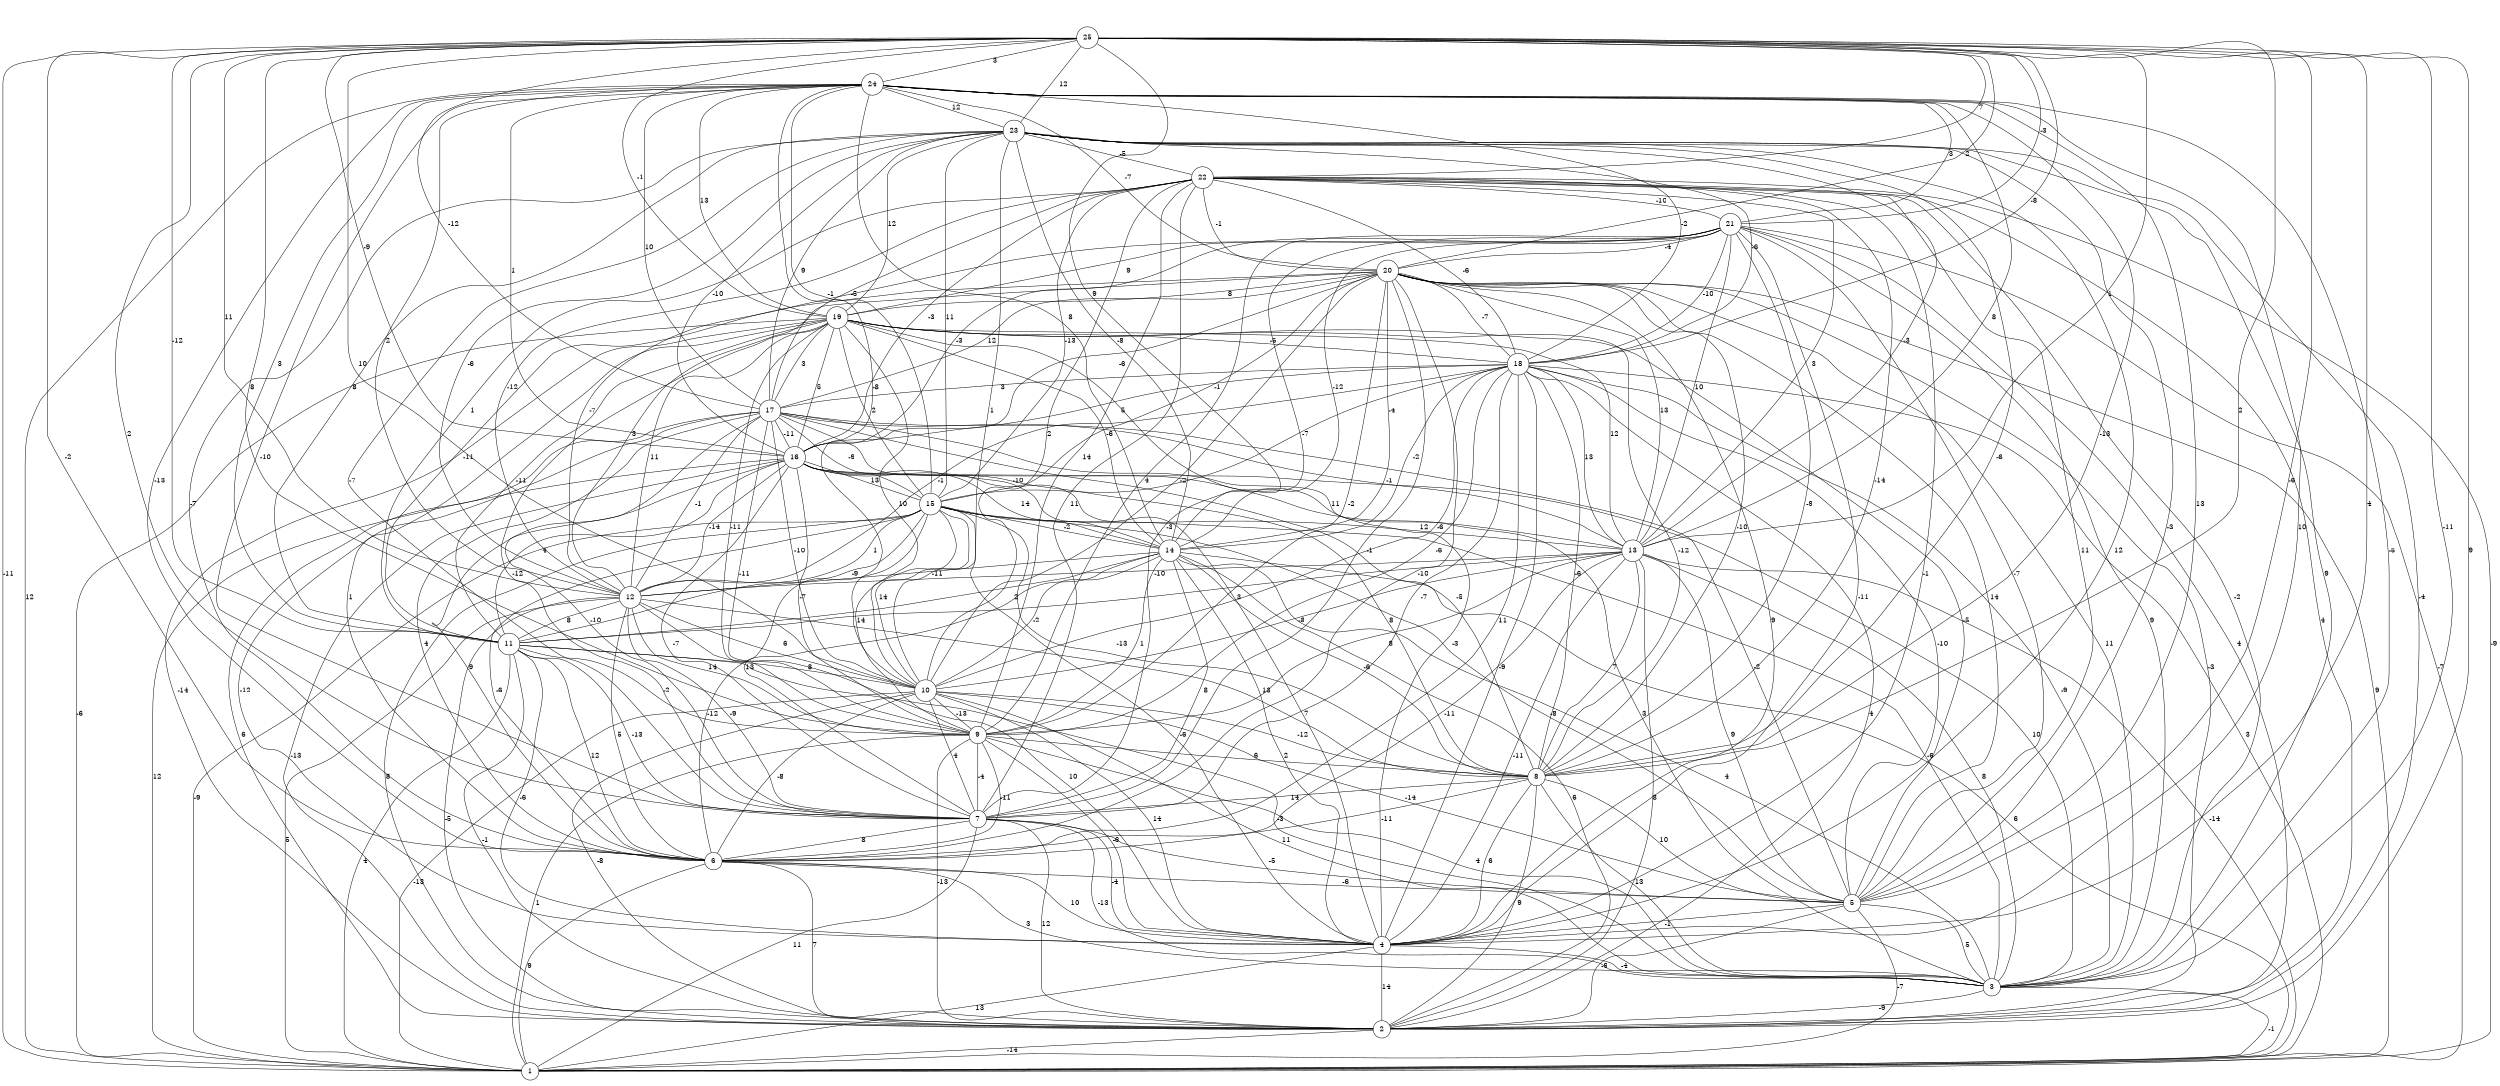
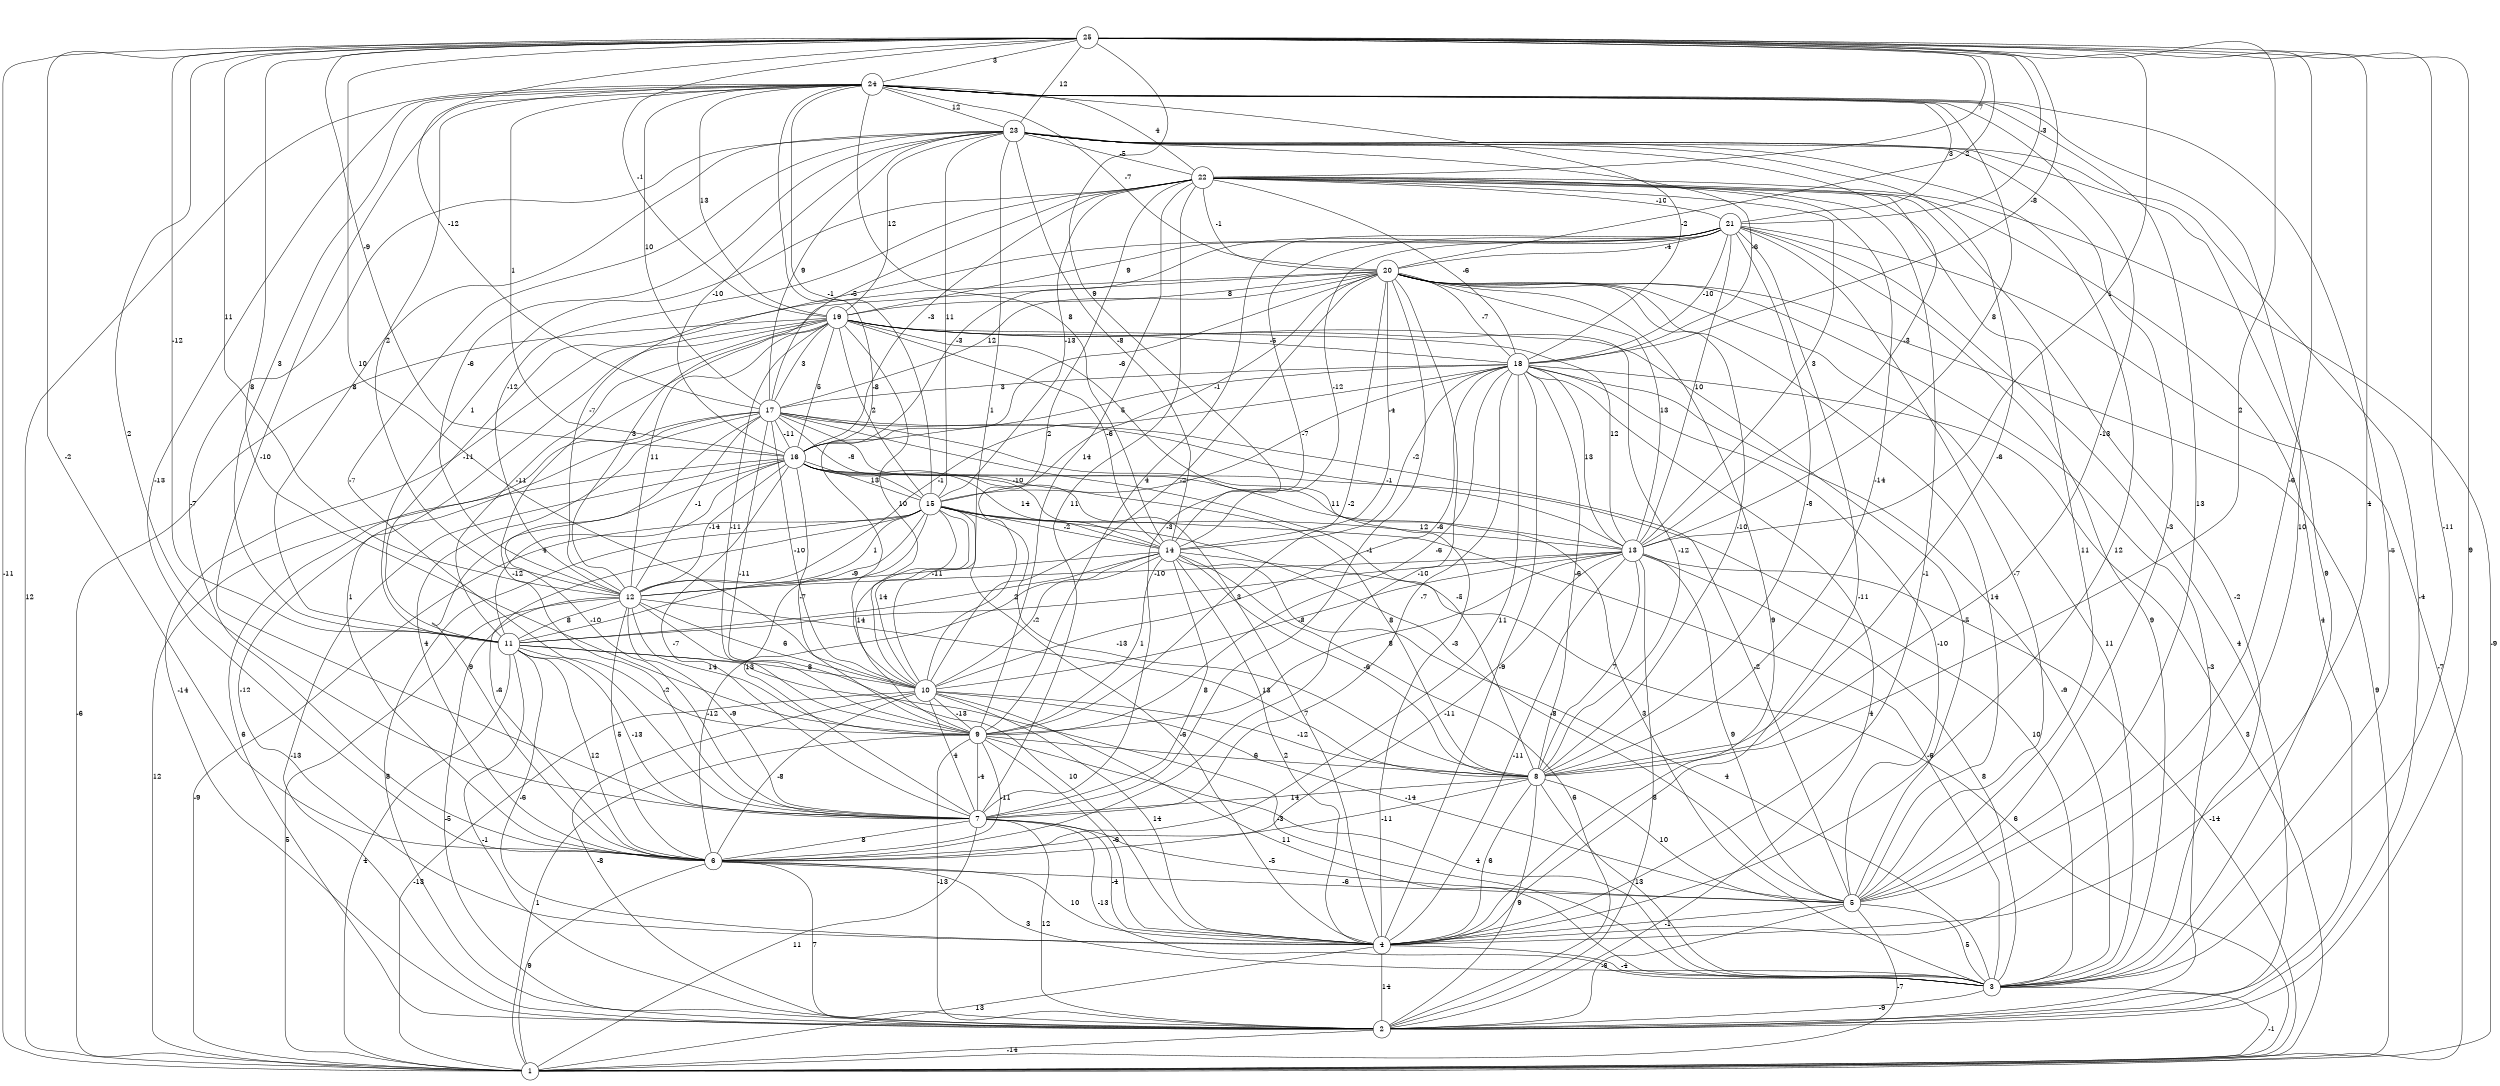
edge "24" -- "22": added, label "4"
